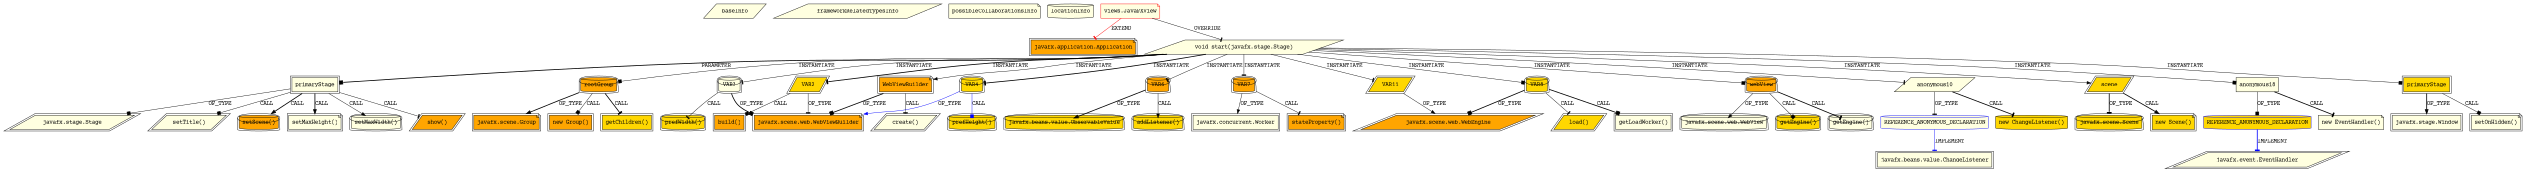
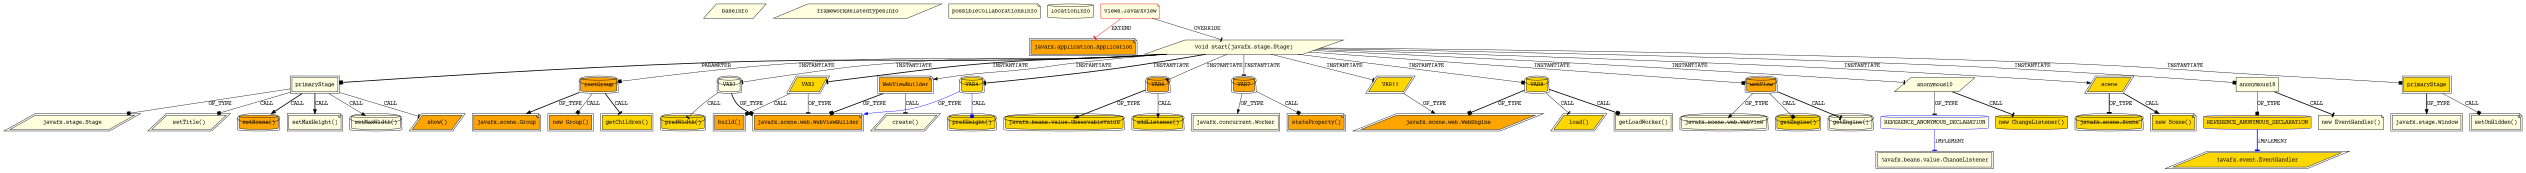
edge "VAR7" -> "stateProperty()": arrowhead tee -> box
node "javafx.event.EventHandler": fillcolor lightyellow -> gold
